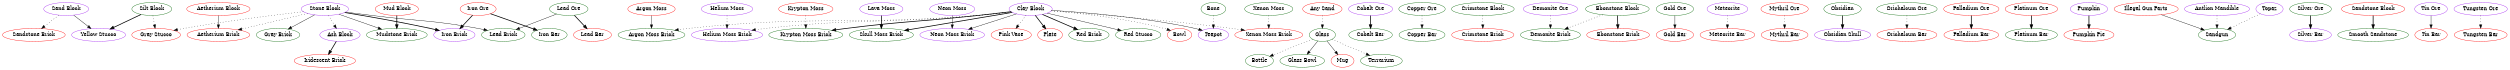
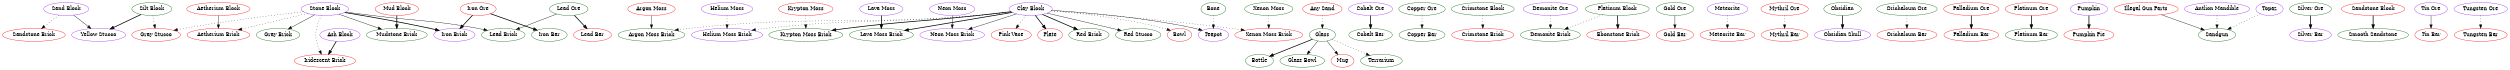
node "Ebonstone Block": label "Ebonstone Block" -> "Platinum Block"
edge "Stone Block" -> "Ash Block": now "Stone Block" -> "Iridescent Brick"
node "Skull Moss Brick": label "Skull Moss Brick" -> "Lava Moss Brick"
edge "Glass" -> "Bottle": style dotted -> bold
